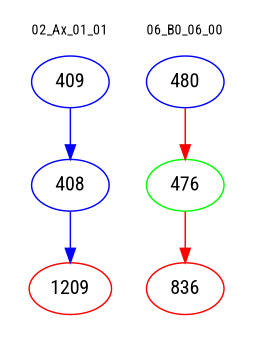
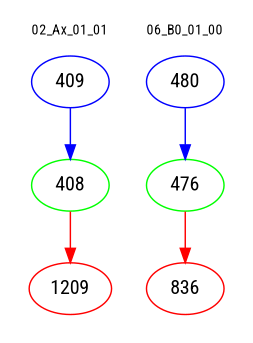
cluster "06_B0_06_00": label "06_B0_06_00" -> "06_B0_01_00"
edge "480" -> "476": color red -> blue
node "408": color blue -> green
edge "408" -> "1209": color blue -> red
